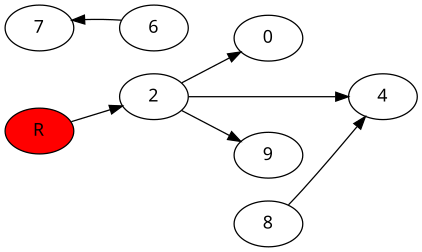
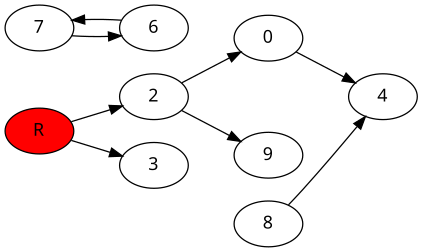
edge "7" -> "6": added
edge "2" -> "4": now "0" -> "4"
node "3": added
